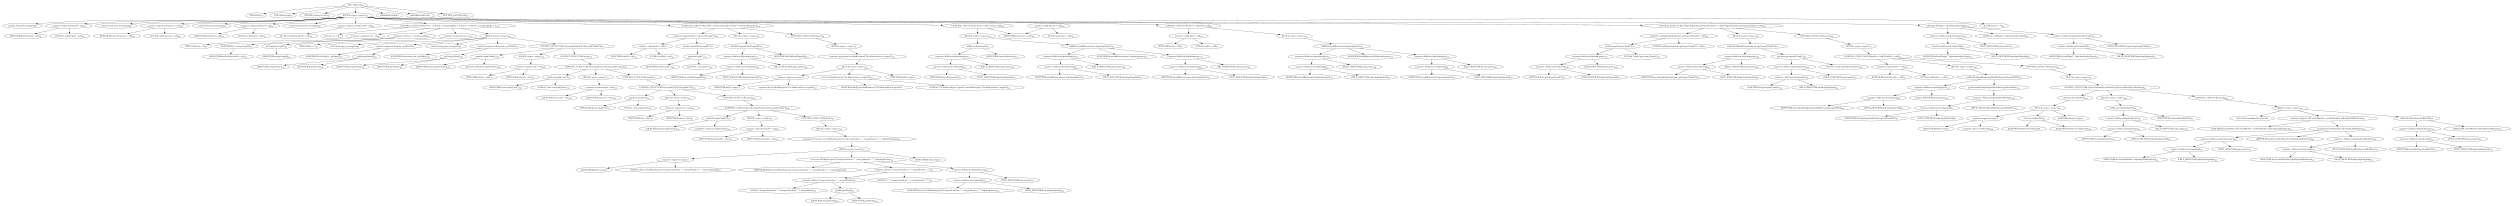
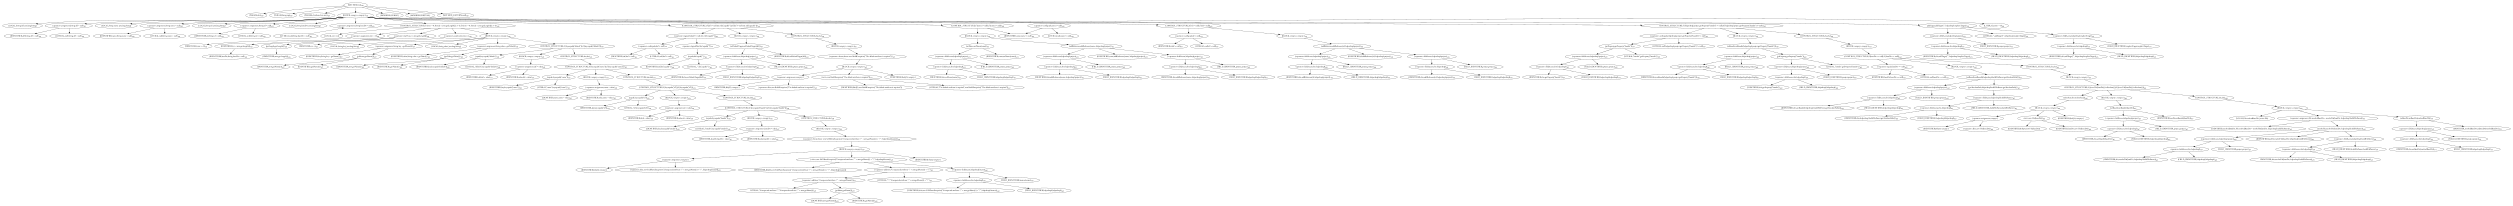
edge "(<operator>.assignment,String baseDir = null)" -> "(LITERAL,null,String baseDir = null)": reversed
